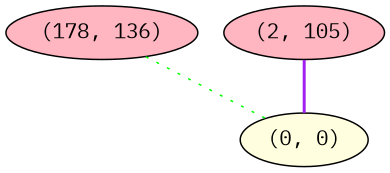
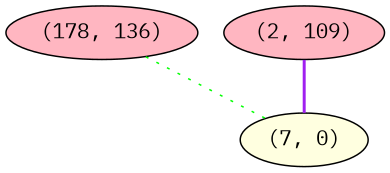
node "(2, 105)": label "(2, 105)" -> "(2, 109)"
node "(0, 0)": label "(0, 0)" -> "(7, 0)"
